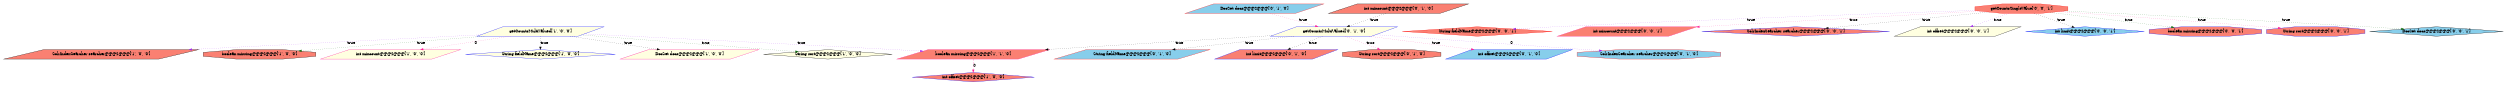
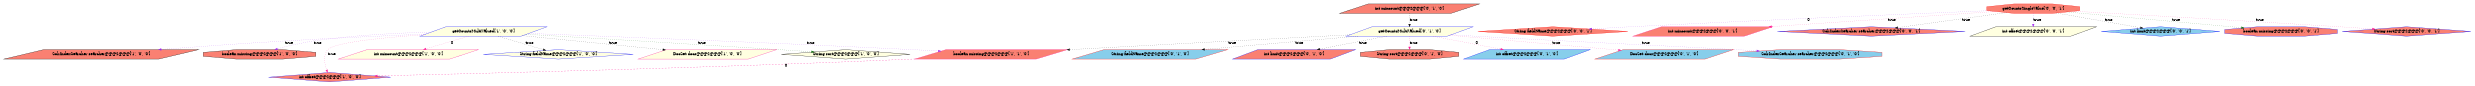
edge "DocSet docs@@@2@@@['0', '1', '0']" -> "getCountsMultiValued['0', '1', '0']": reversed
edge "getCountsSingleValue['0', '0', '1']" -> "String fieldName@@@2@@@['0', '0', '1']": label "true" -> "0"
node "String sort@@@2@@@['0', '0', '1']": shape octagon -> diamond
node "DocSet docs@@@2@@@['0', '0', '1']": removed
edge "getCountsMultiValued['1', '0', '0']" -> "int offset@@@2@@@['1', '0', '0']": added, label "true"
edge "getCountsMultiValued['1', '0', '0']" -> "boolean missing@@@2@@@['1', '0', '0']": color darkgreen -> purple
edge "getCountsMultiValued['0', '1', '0']" -> "int offset@@@2@@@['0', '1', '0']": label "true" -> "0"
edge "getCountsMultiValued['0', '1', '0']" -> "SolrIndexSearcher searcher@@@2@@@['0', '1', '0']": label "0" -> "true"
